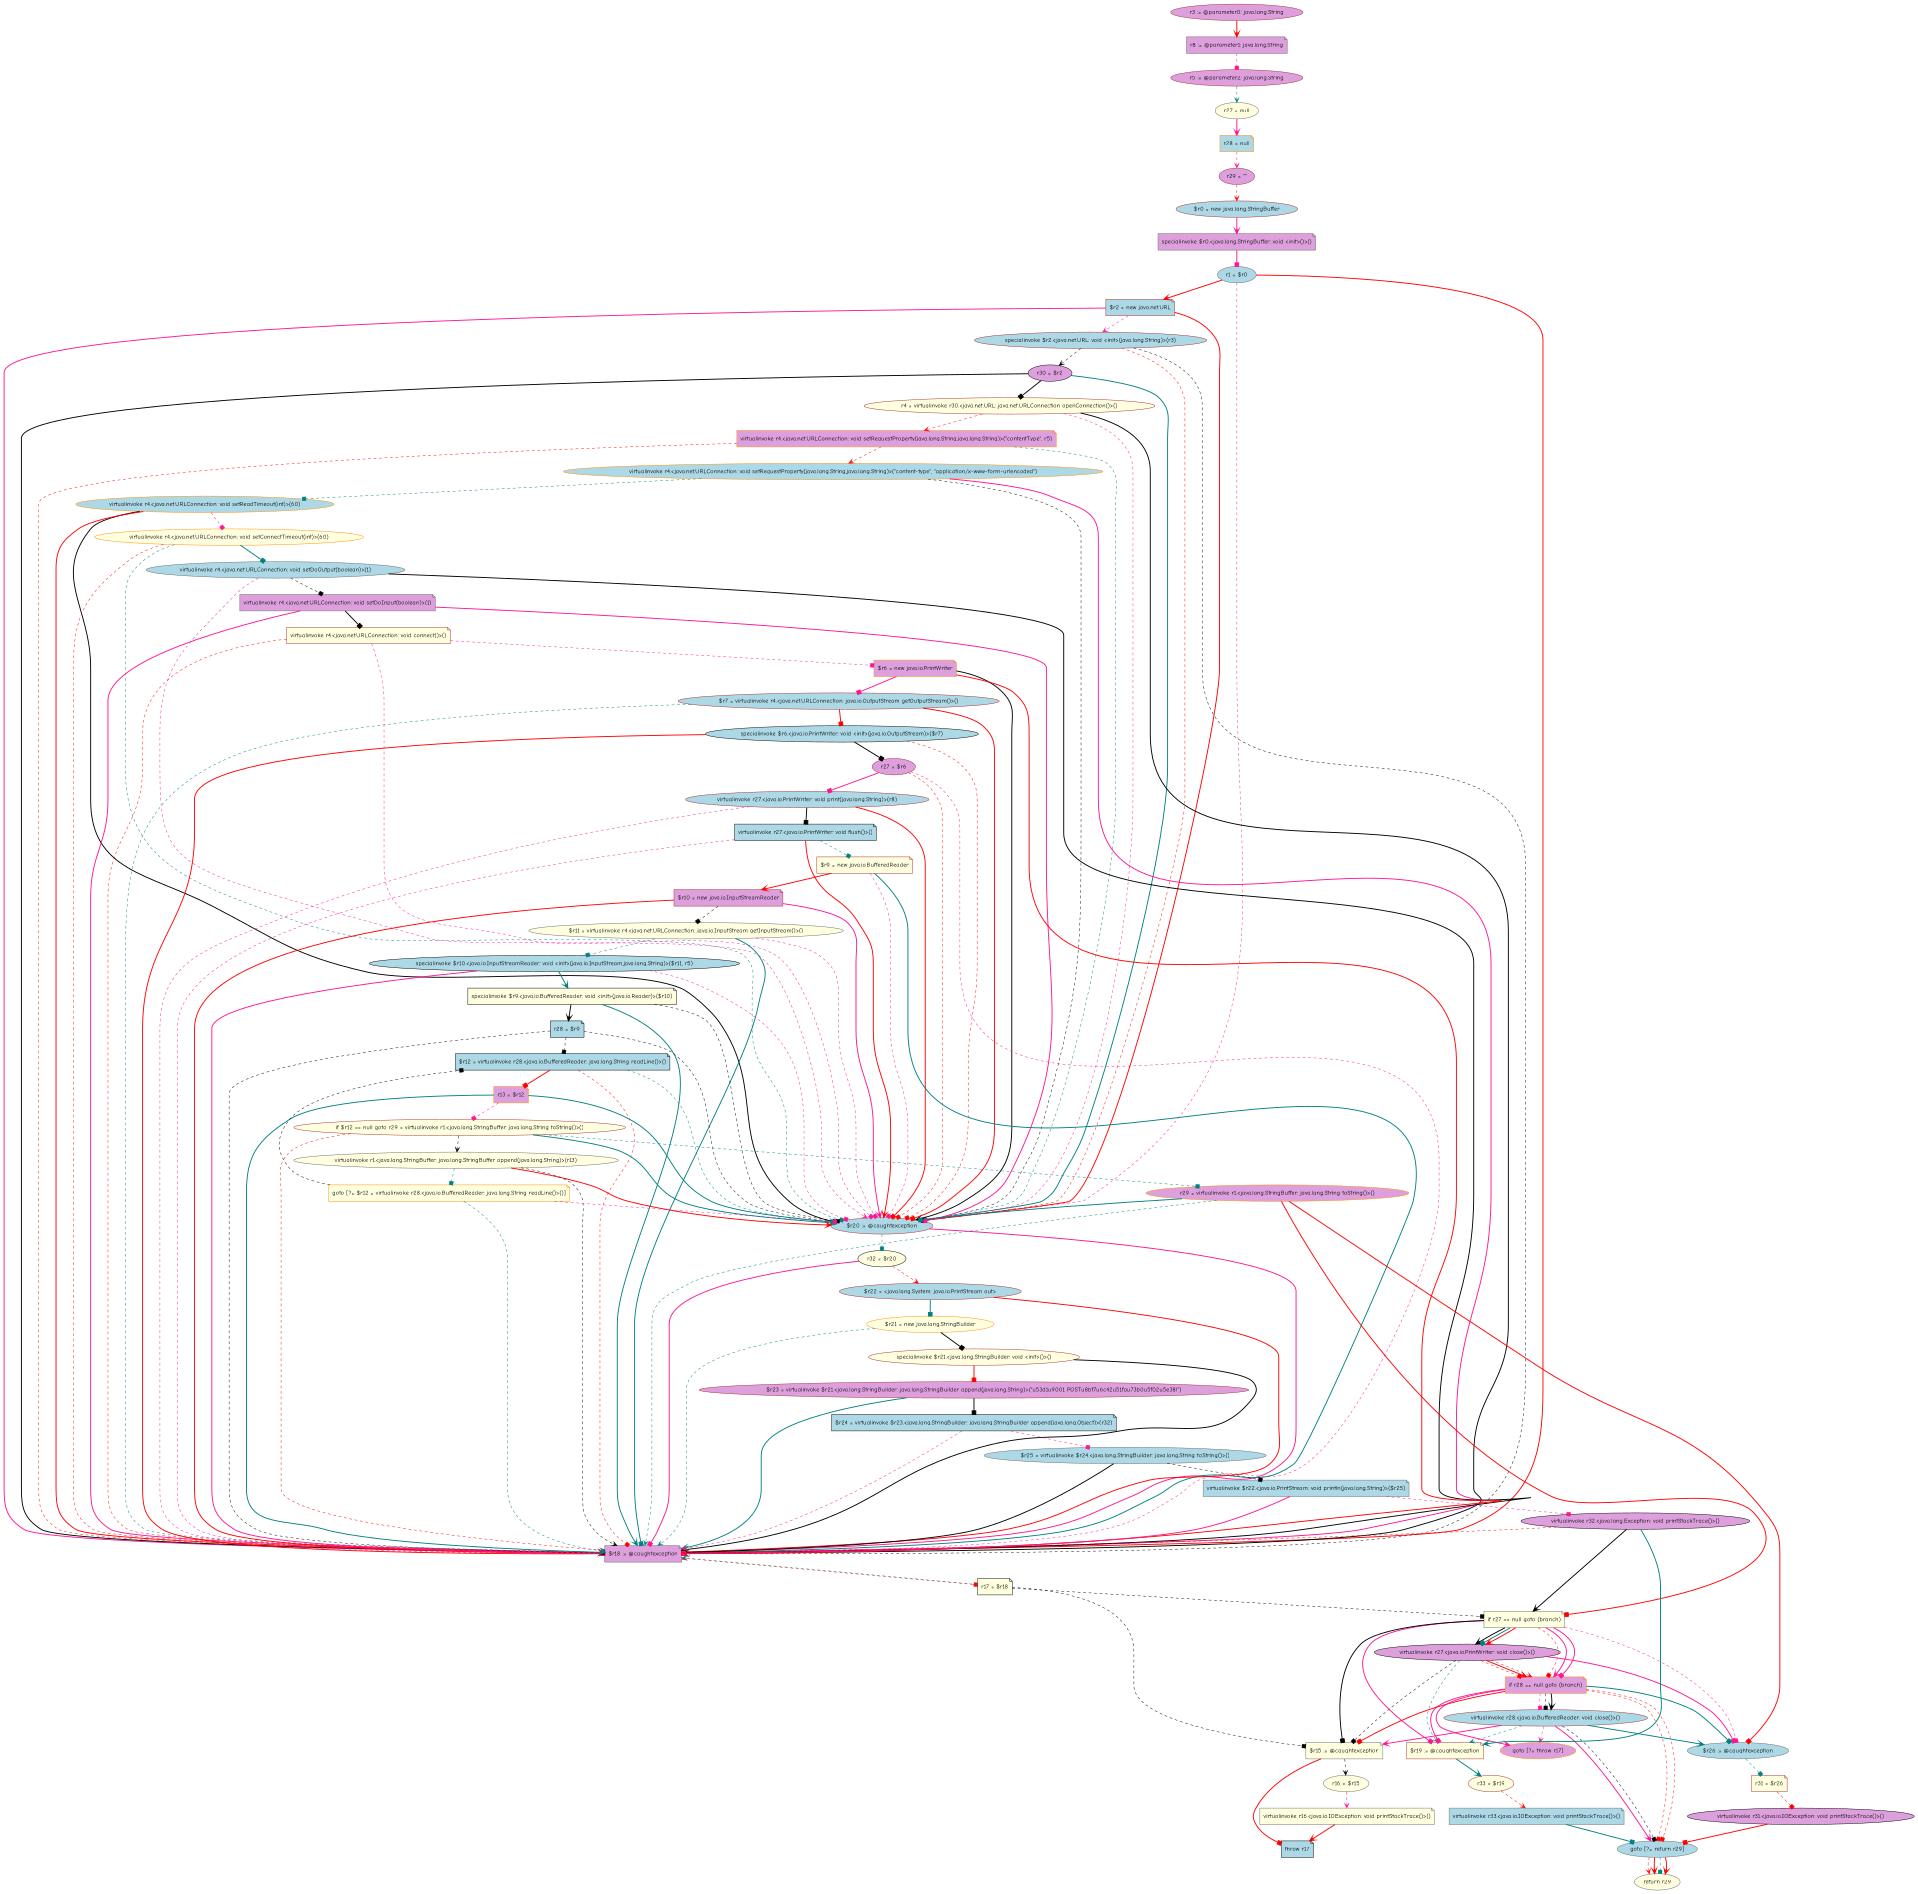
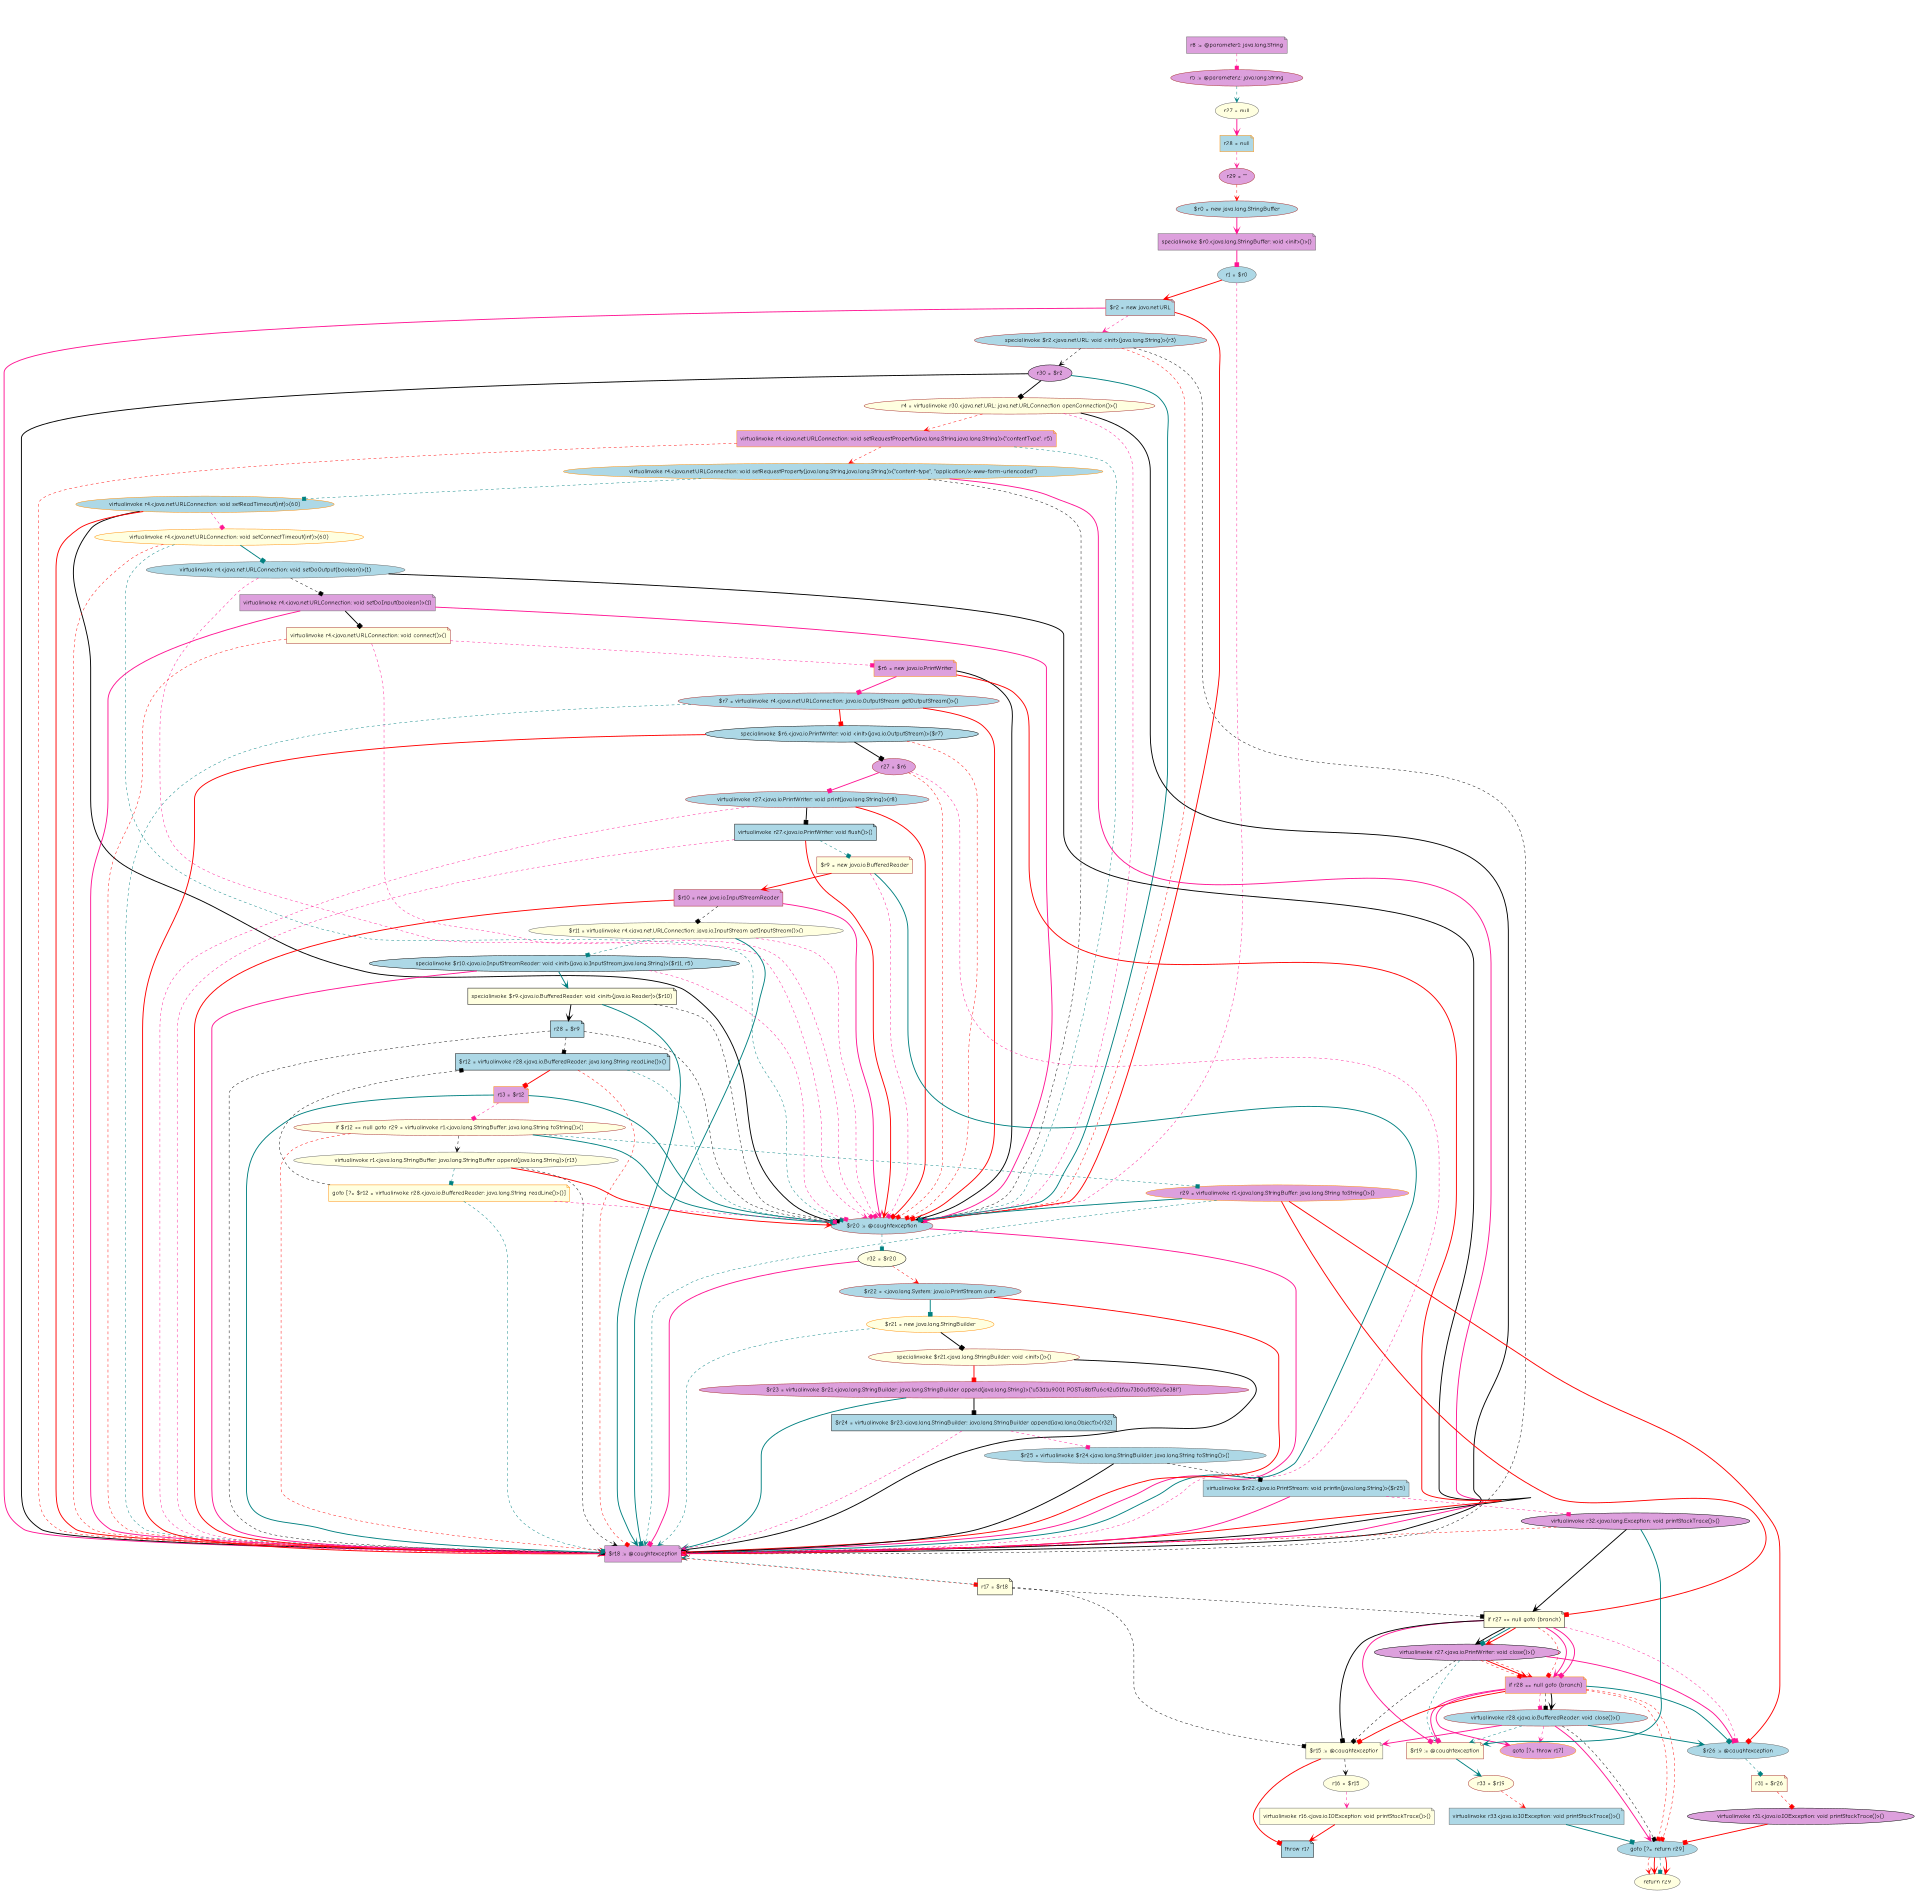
node "r3 := @parameter0: java.lang.String": removed
edge "r1 = $r0" -> "$r18 := @caughtexception": removed
edge "$r10 = new java.io.InputStreamReader" -> "$r18 := @caughtexception": arrowhead box -> vee
node "if r27 == null goto (branch)": color gray40 -> black
